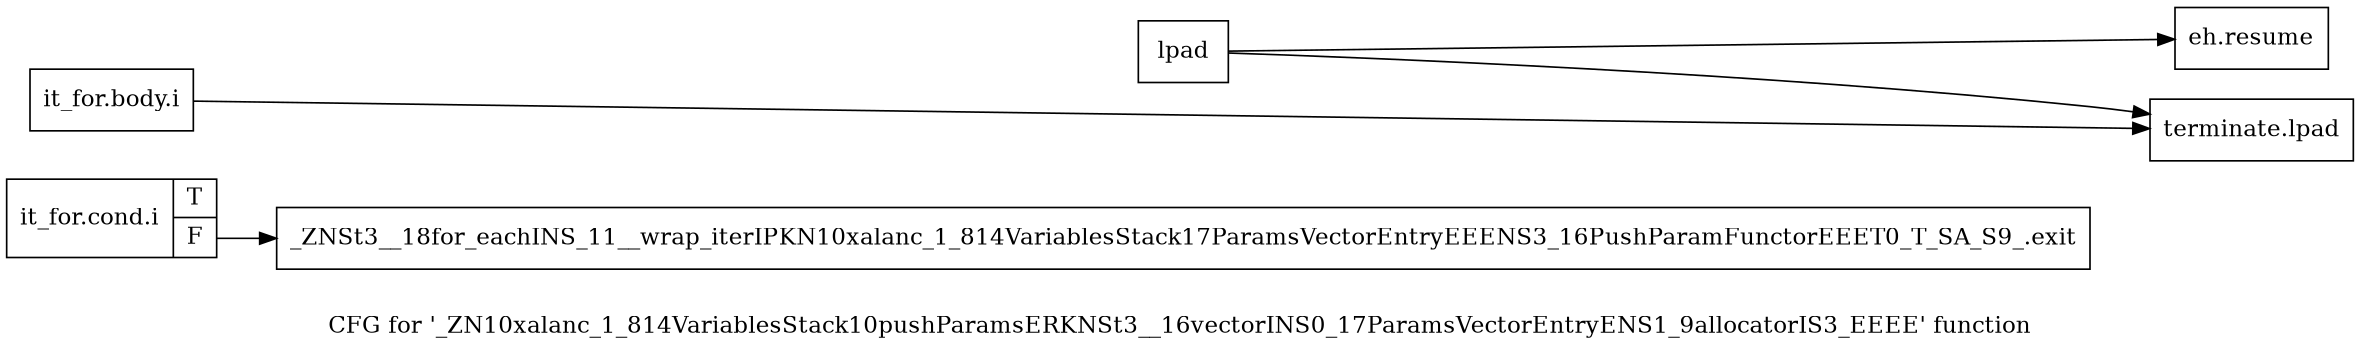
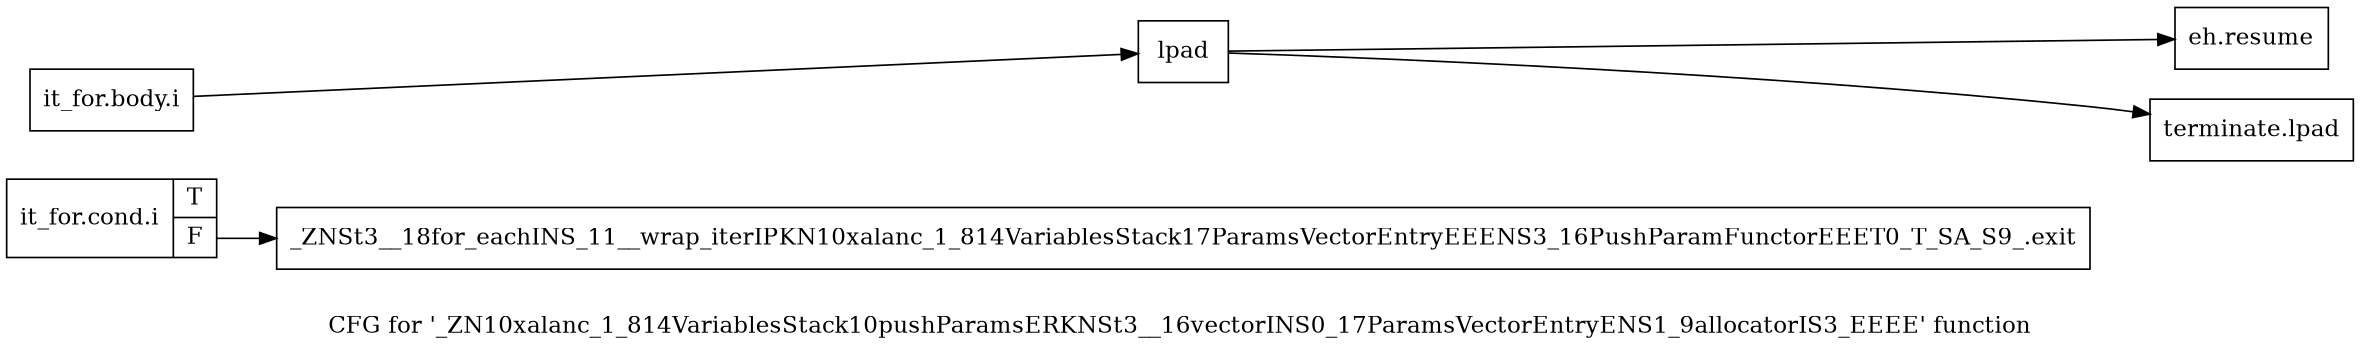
edge "it_for.body.i" -> "terminate.lpad": now "it_for.body.i" -> "lpad"
